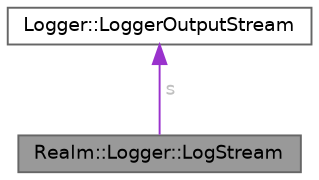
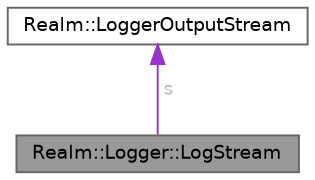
node "Logger::LoggerOutputStream": label "Logger::LoggerOutputStream" -> "Realm::LoggerOutputStream"
